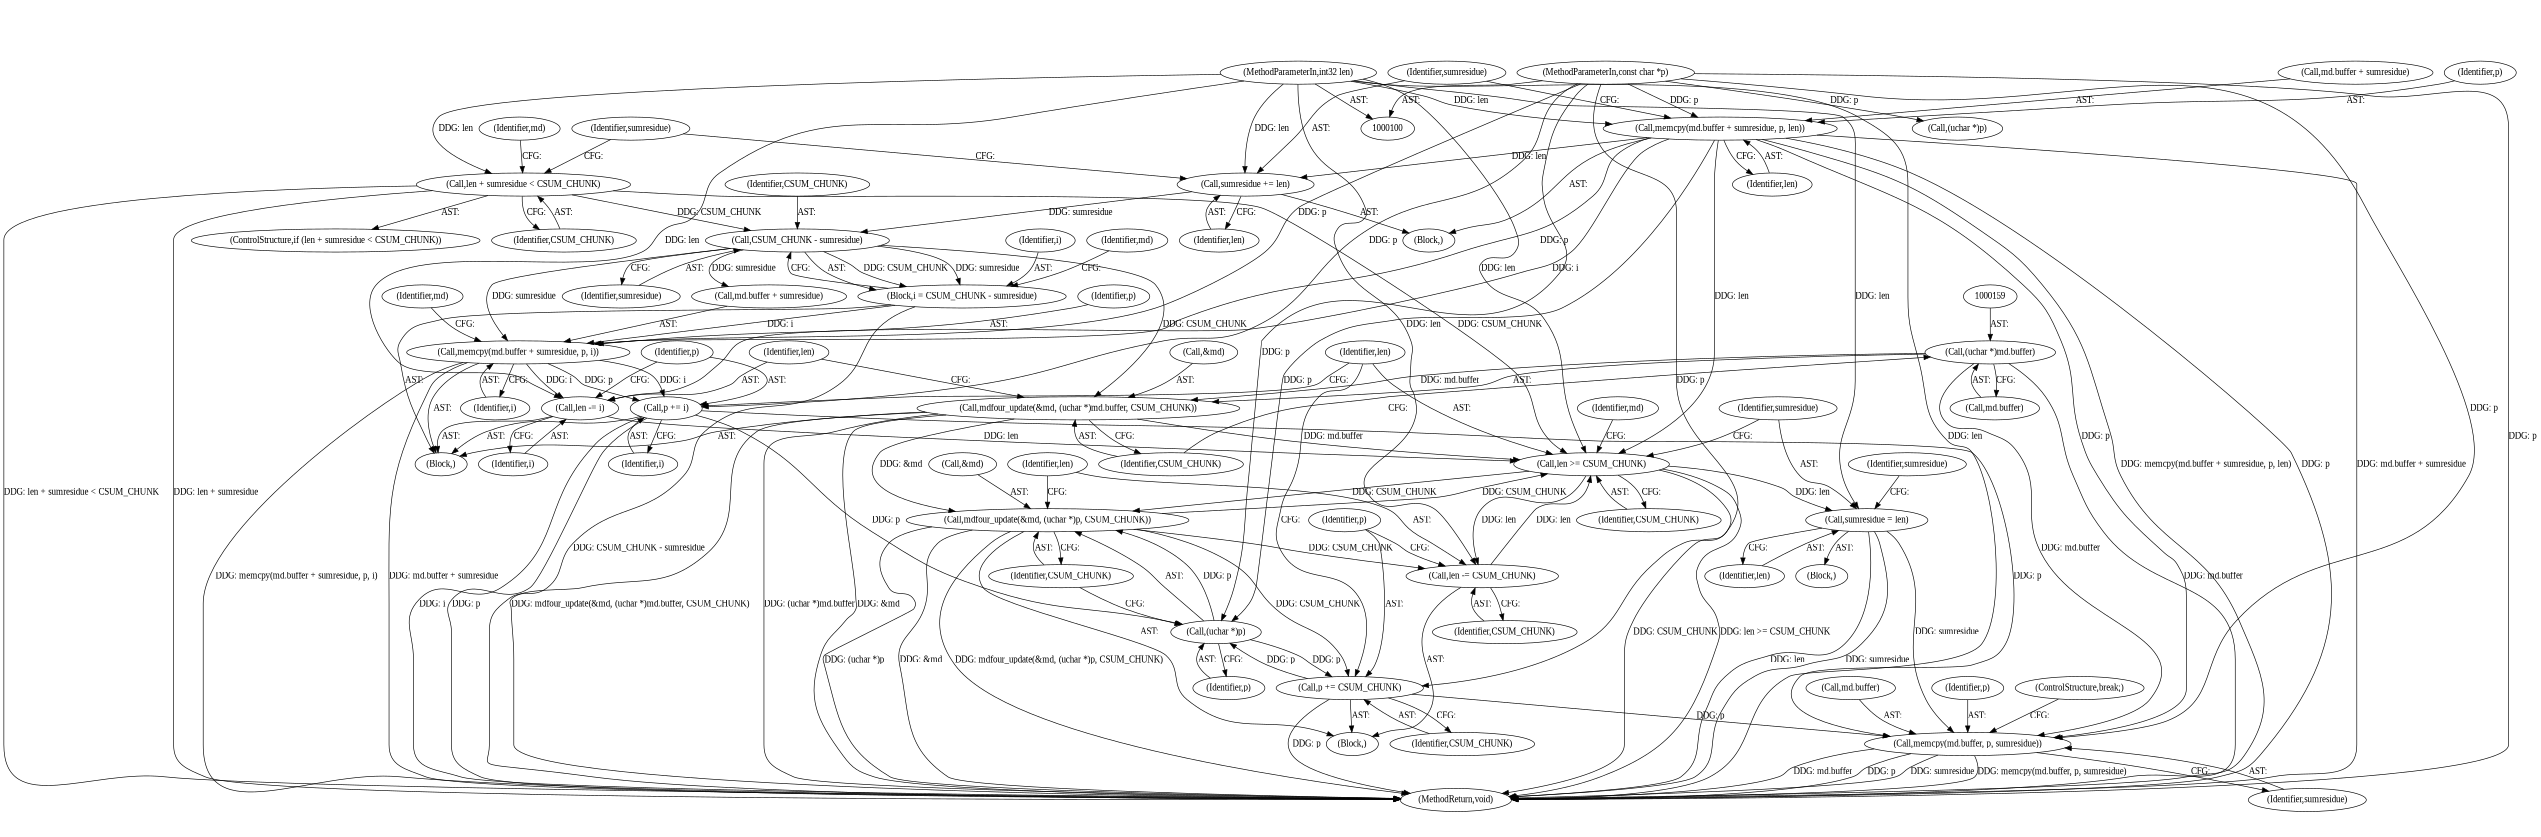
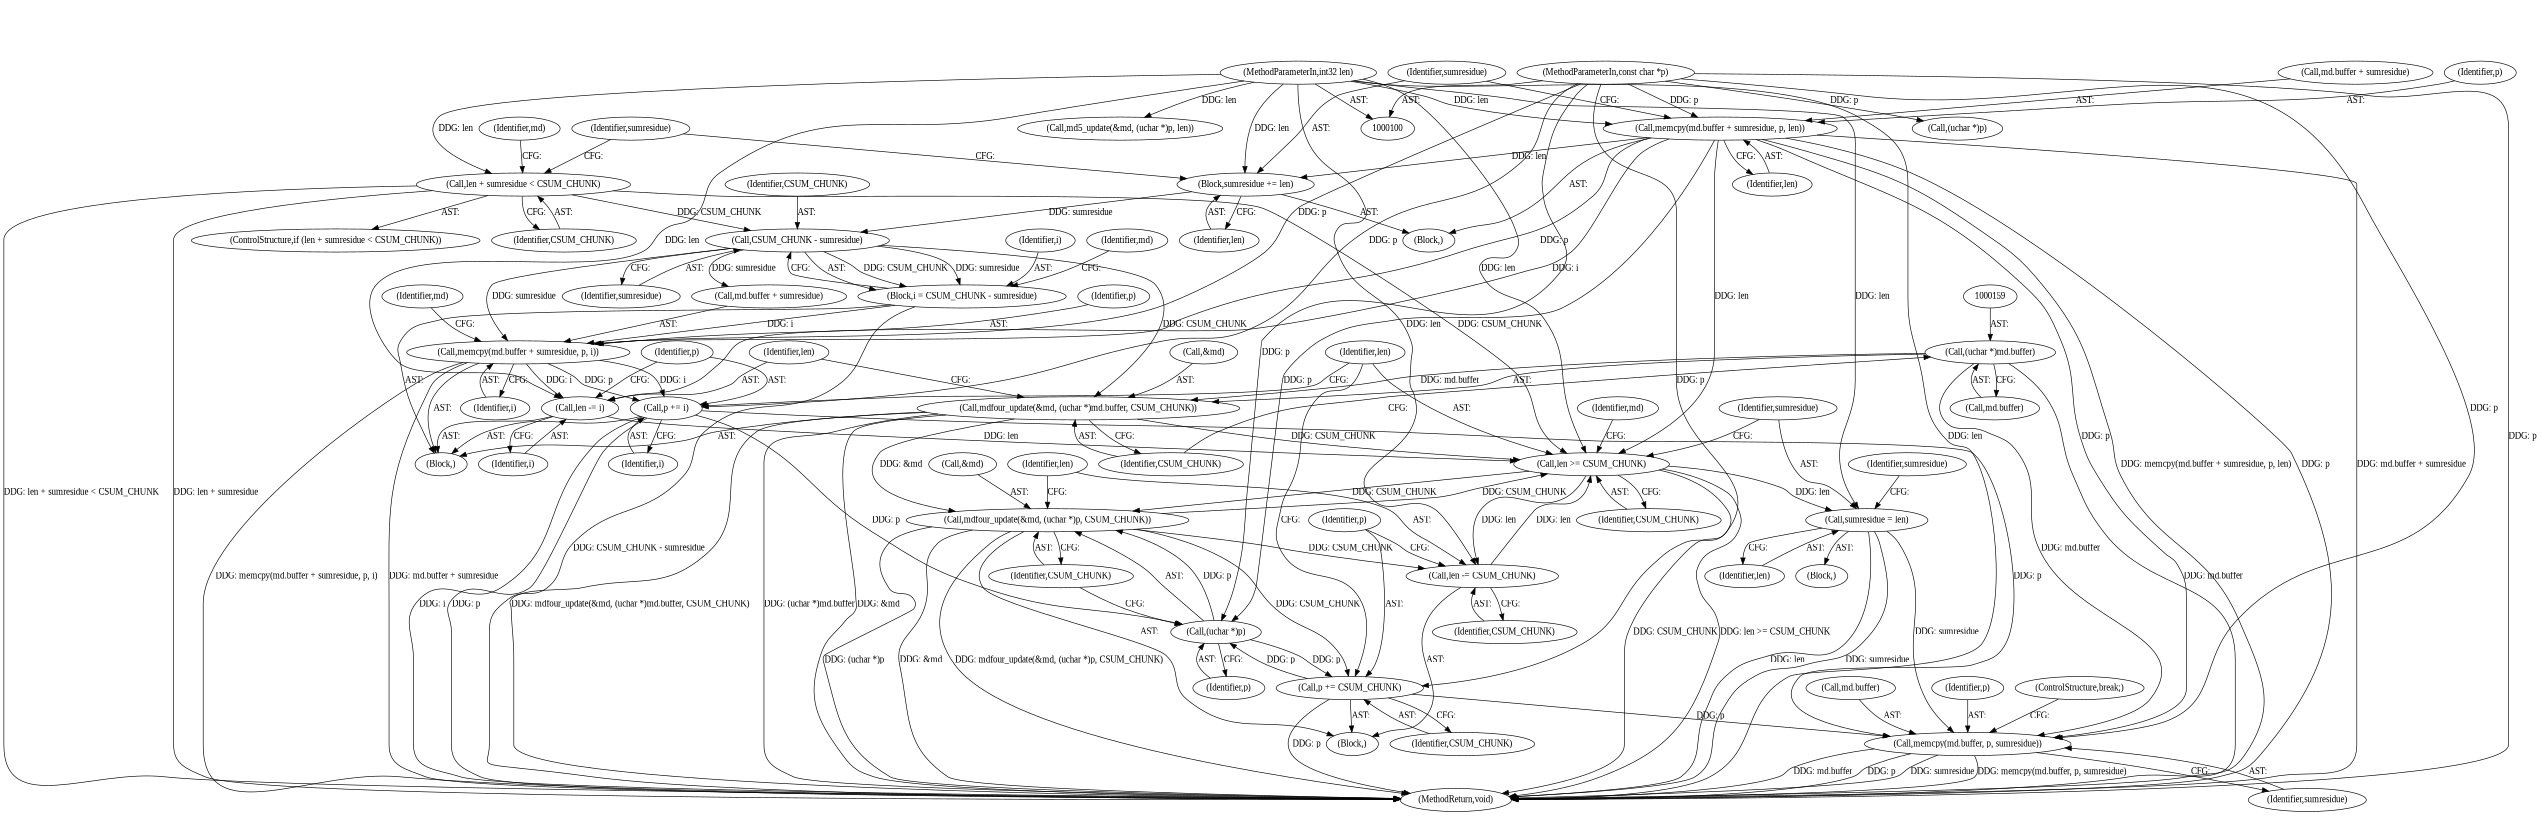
node "(Call,md5_update(&md, (uchar *)p, len))": added
node "(Call,sumresidue += len)": label "(Call,sumresidue += len)" -> "(Block,sumresidue += len)"
edge "(Call,mdfour_update(&md, (uchar *)md.buffer, CSUM_CHUNK))" -> "(Call,len >= CSUM_CHUNK)": label "DDG: md.buffer" -> "DDG: CSUM_CHUNK"
